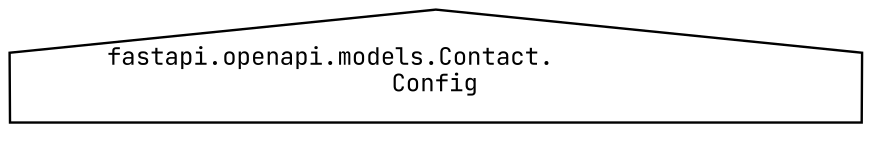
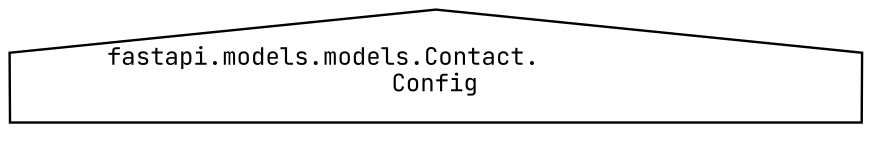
node "fastapi.openapi.models.Contact. Config": label "fastapi.openapi.models.Contact. Config" -> "fastapi.models.models.Contact. Config"
